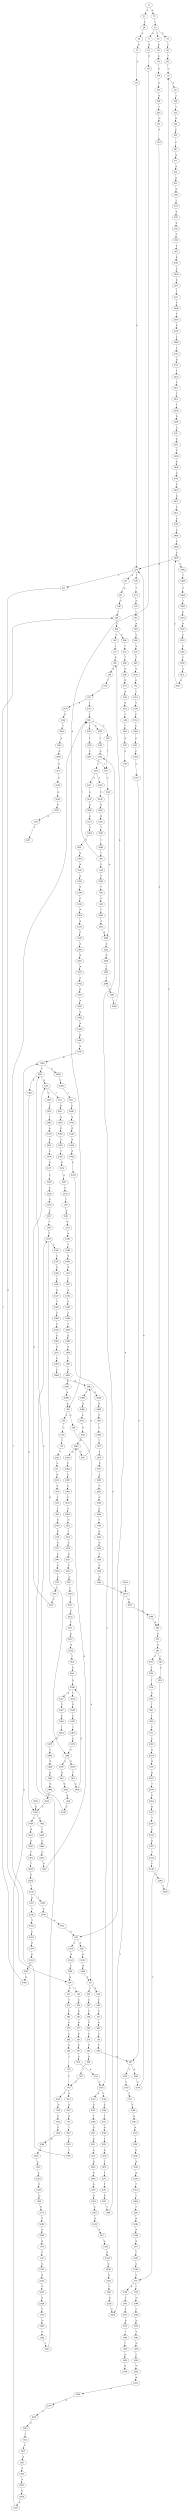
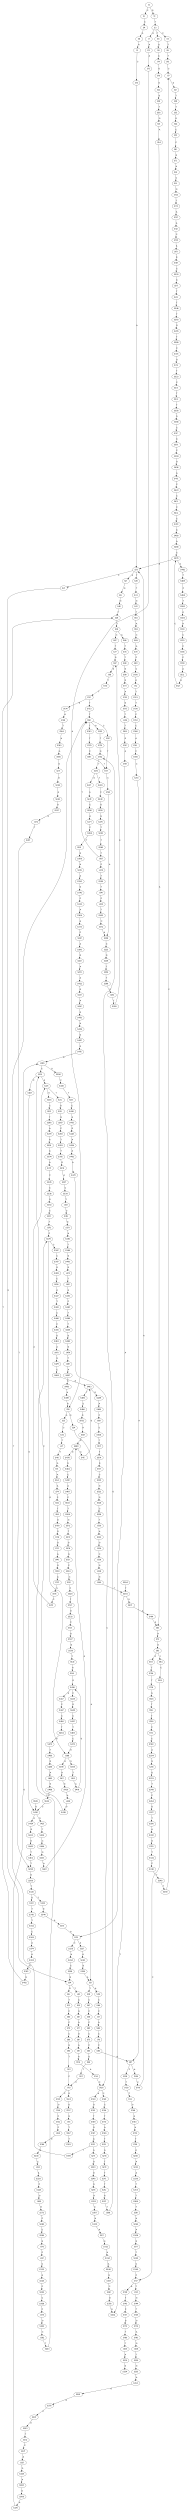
edge "S285" -> "S298": added, label "T"
edge "S183" -> "S199": now "S201" -> "S199"
